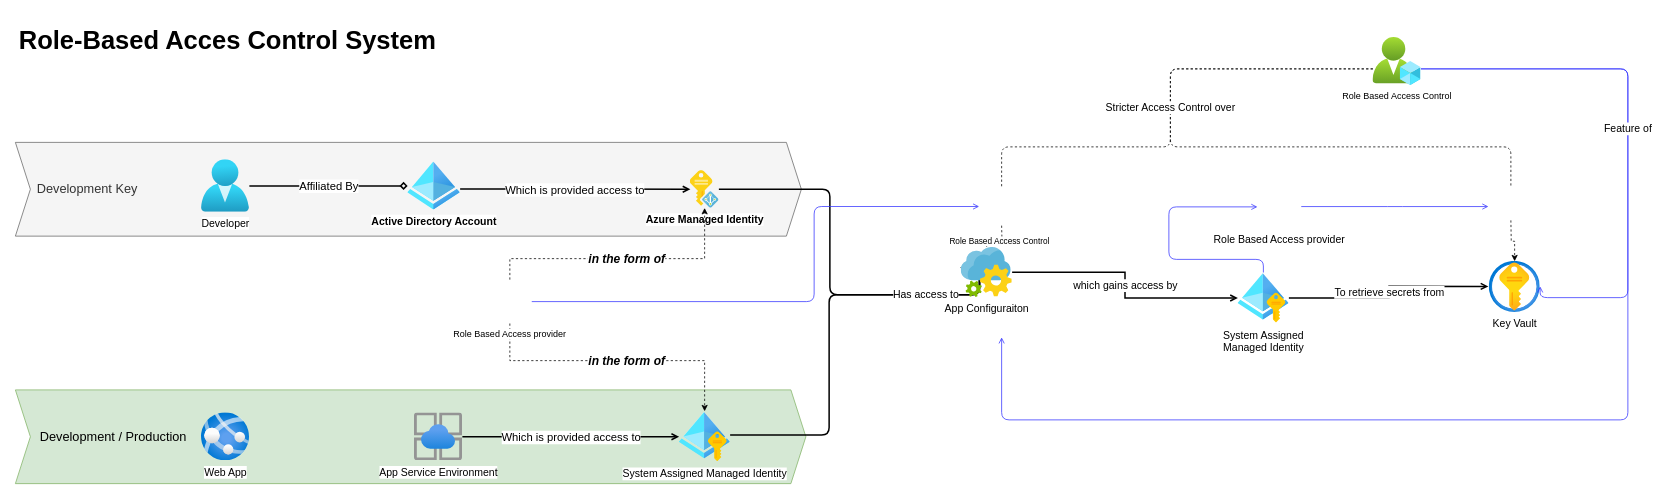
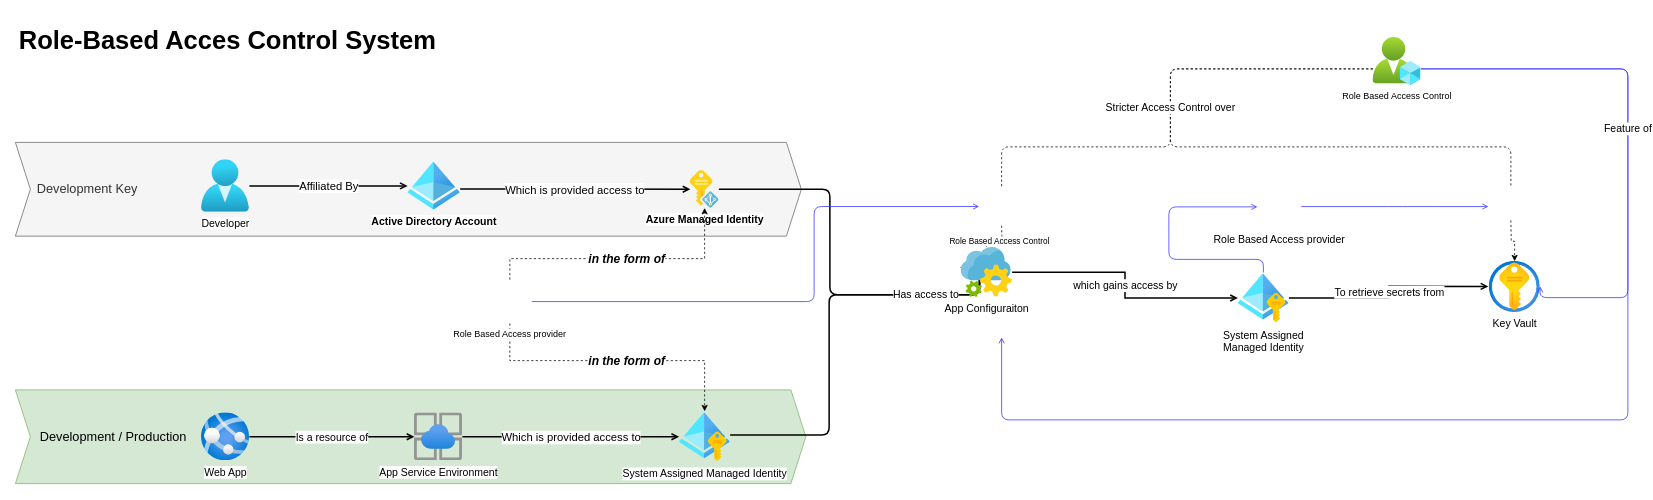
edge "Developer" -> "Active Directory Account": arrowhead diamond -> open
edge "Web App" -> "App Service Environment": added, label "Is a resource of"
